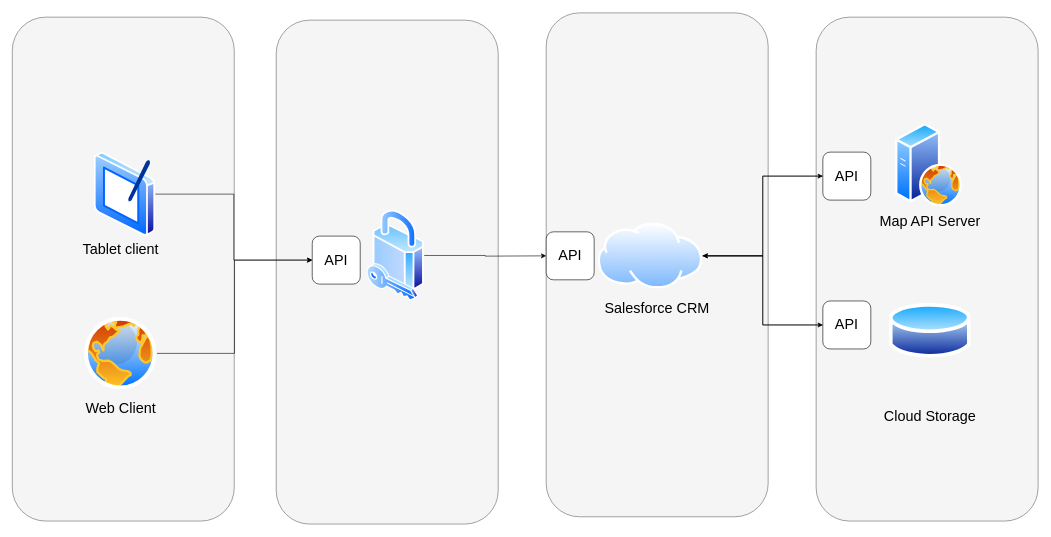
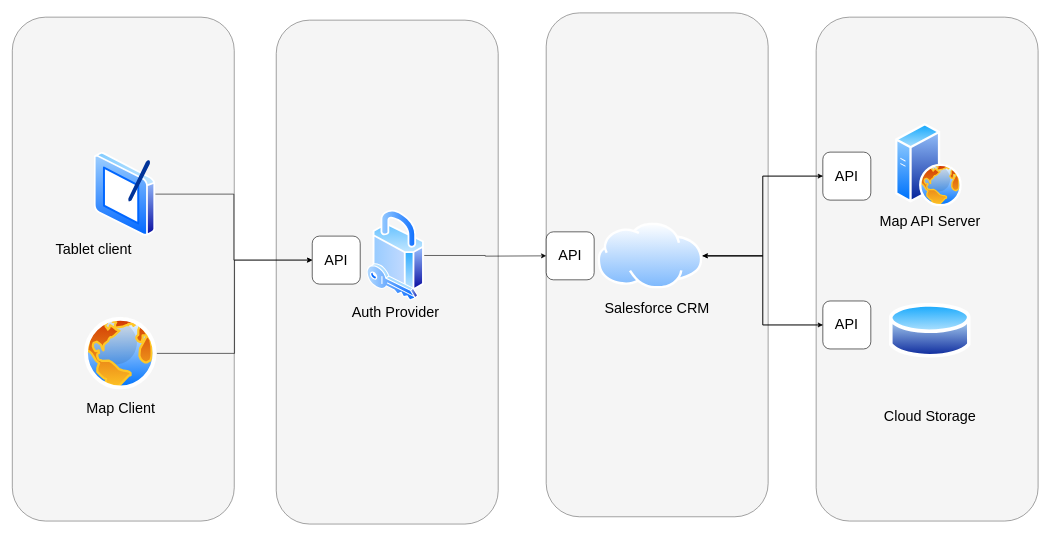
node "Tablet client": moved (121, 250) -> (94, 250)
node "Auth Provider": added
node "Web Client": label "Web Client" -> "Map Client"
